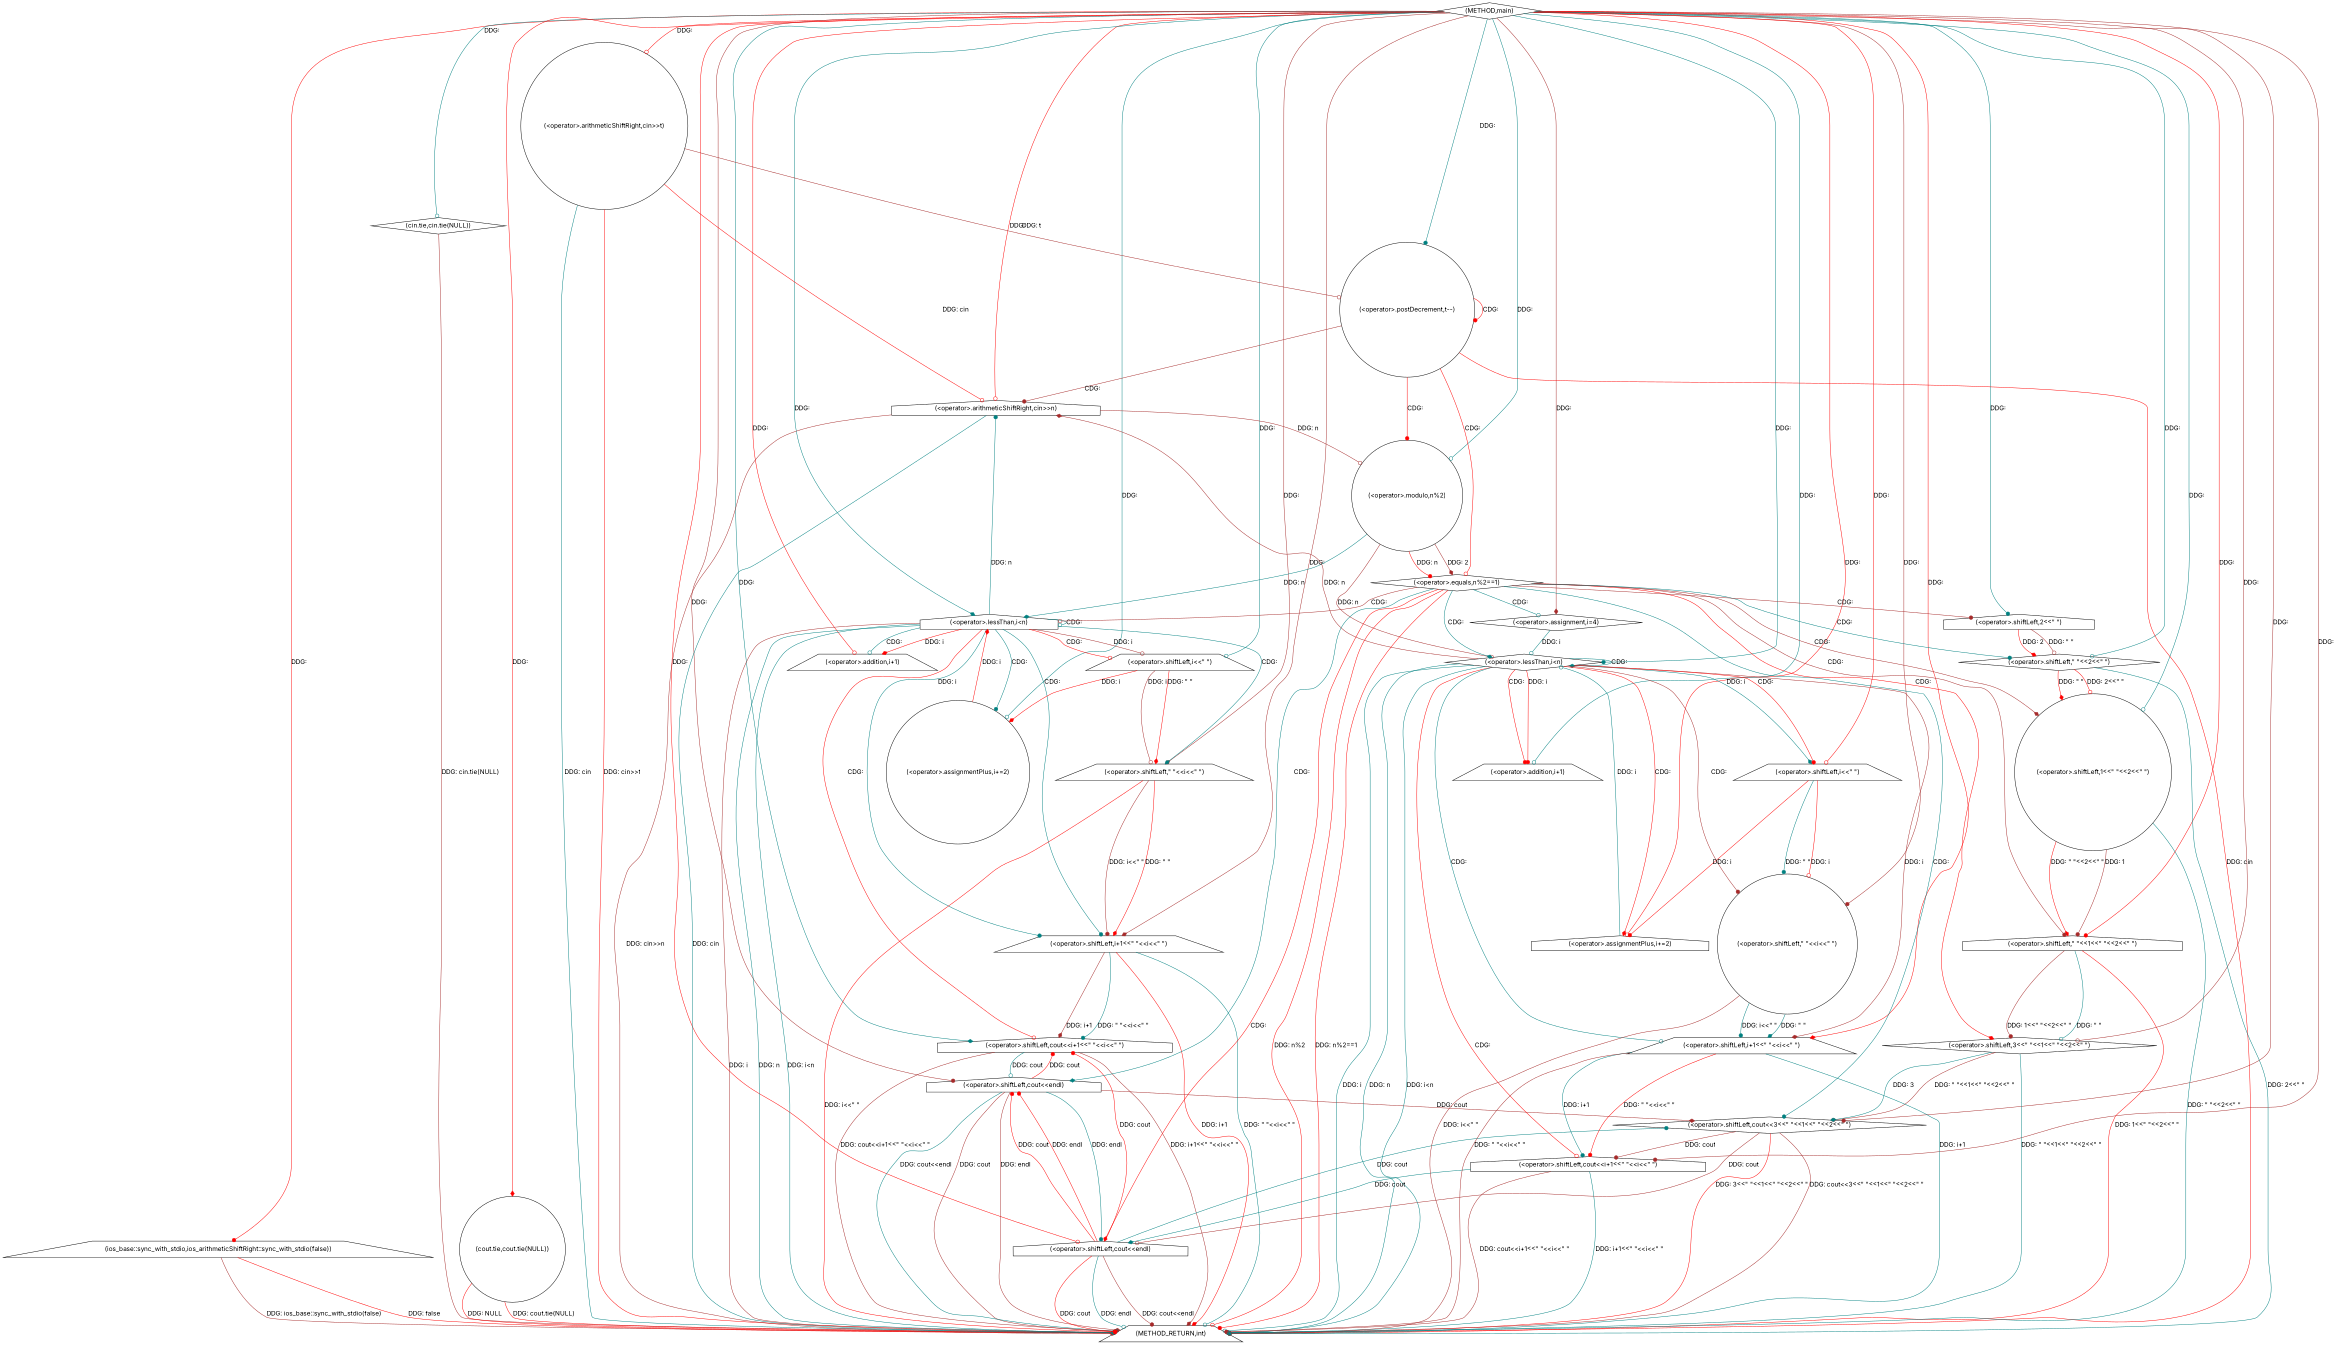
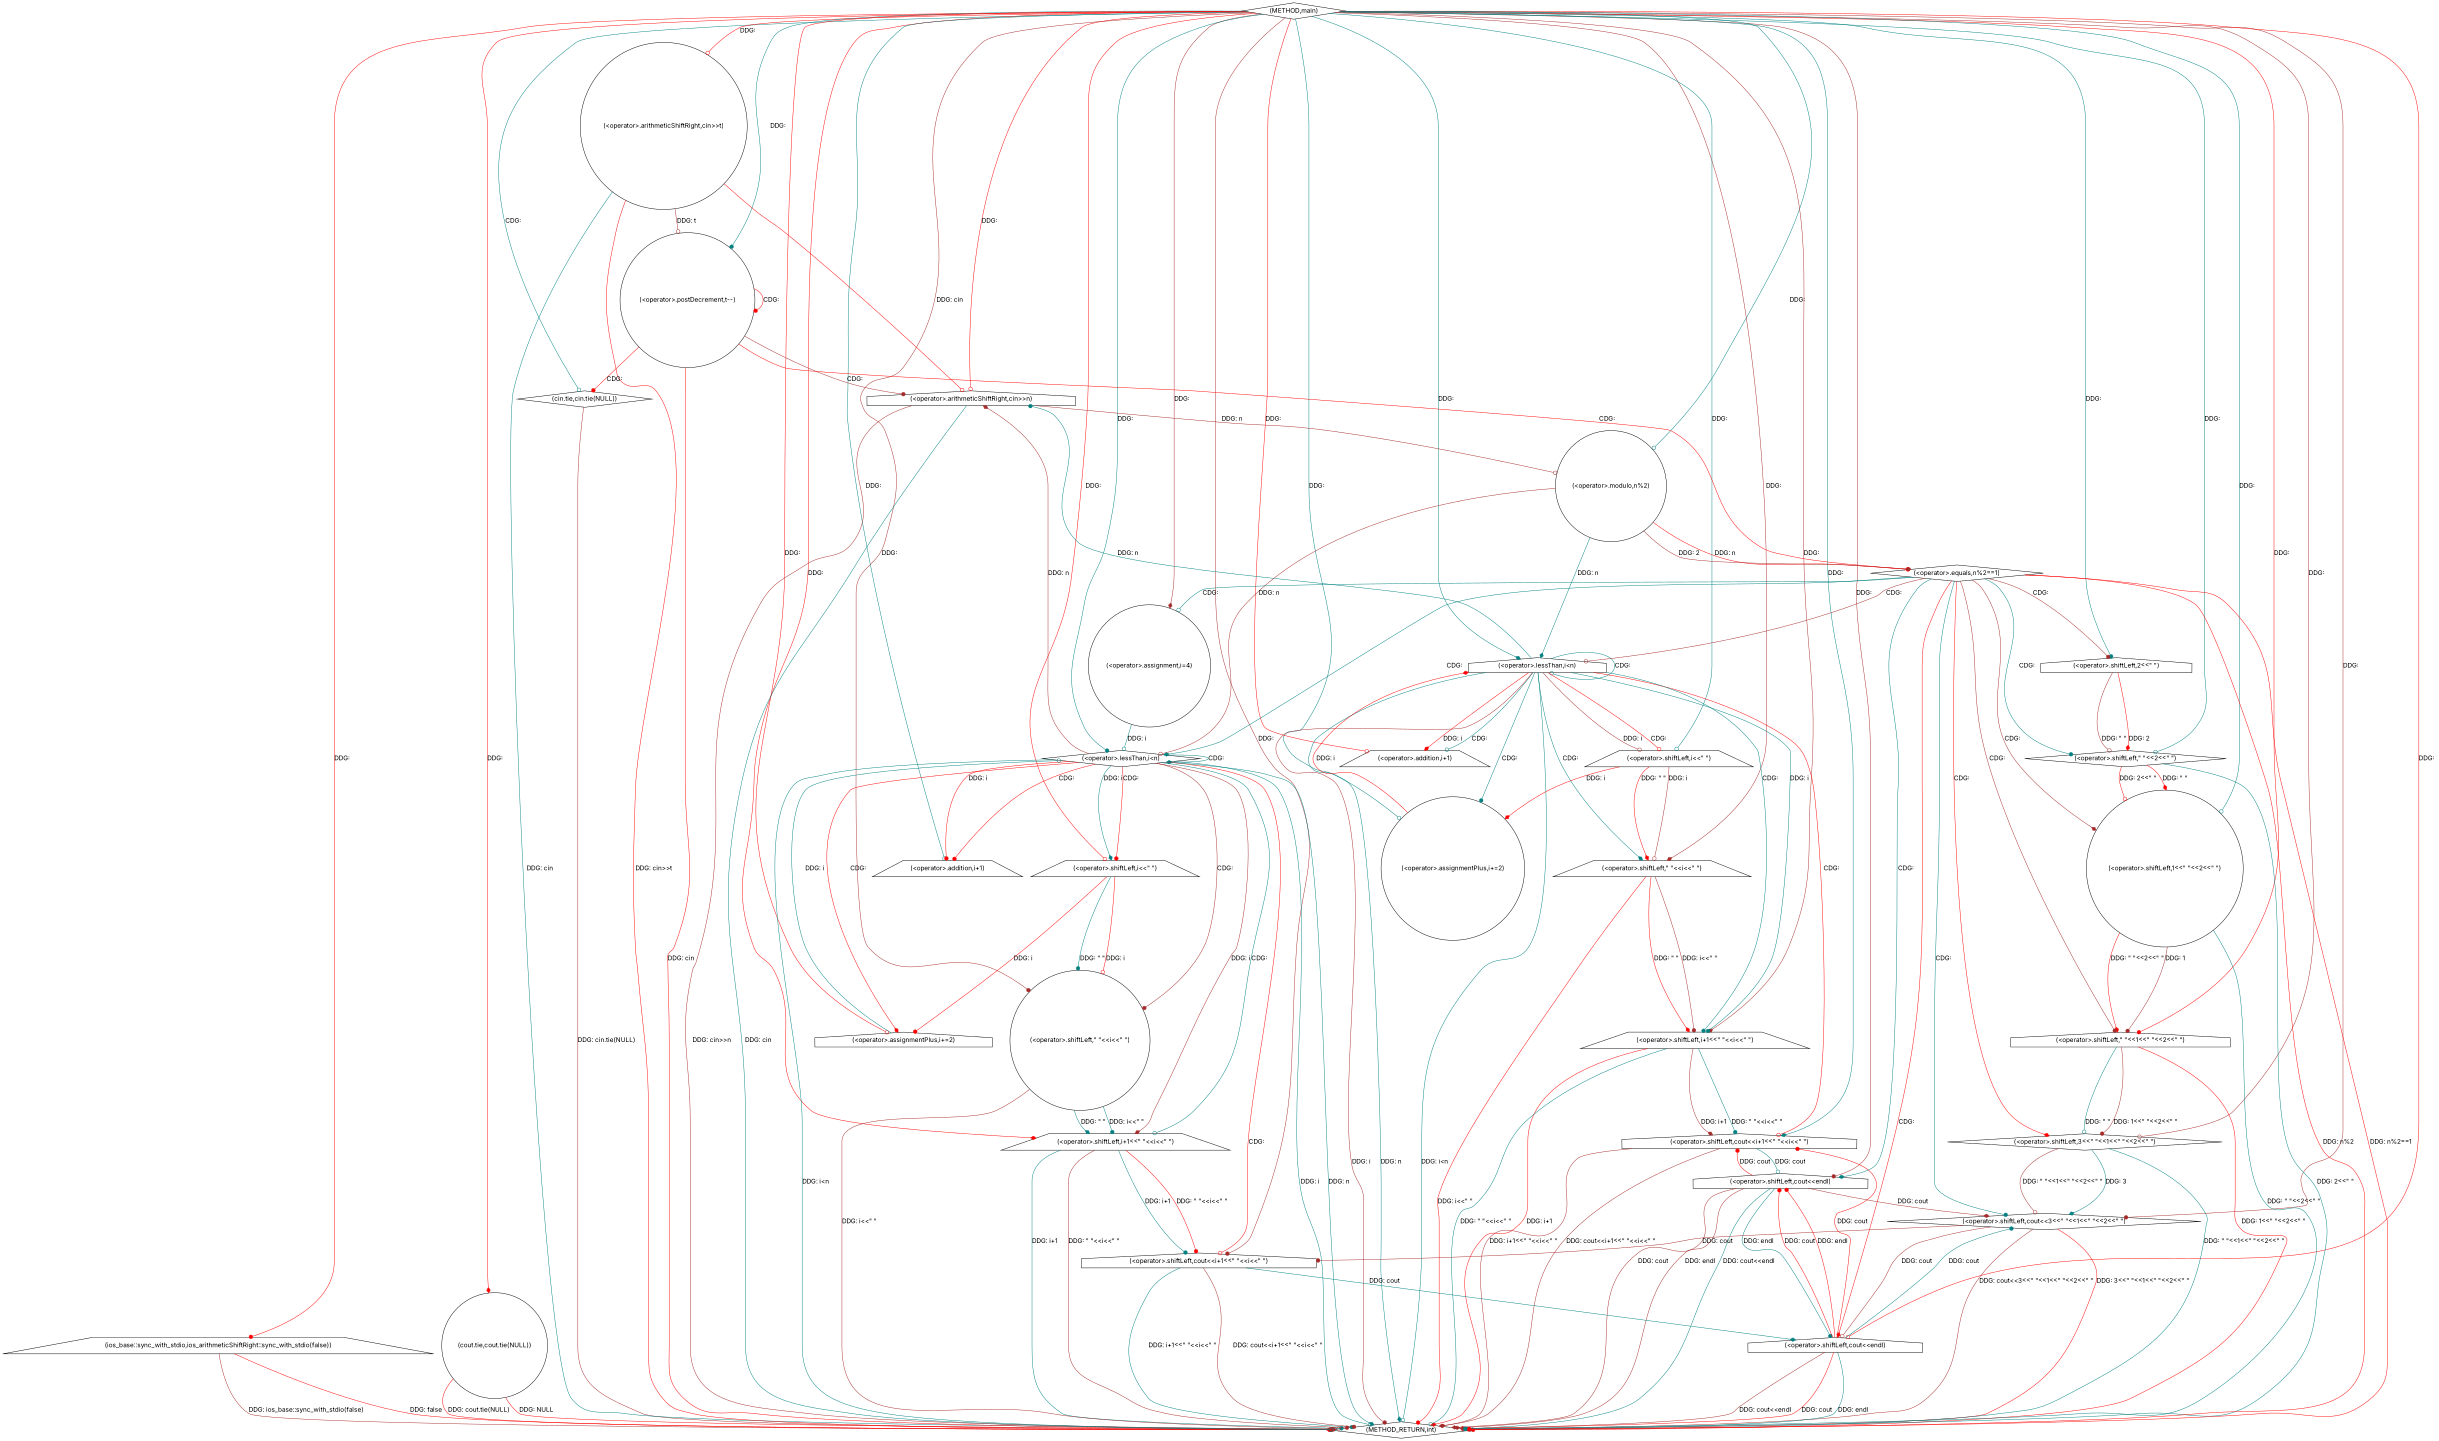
edge "(METHOD,main)" -> "(cin.tie,cin.tie(NULL))": label "DDG: " -> "CDG: "
edge "(<operator>.postDecrement,t--)" -> "(<operator>.modulo,n%2)": now "(<operator>.postDecrement,t--)" -> "(cin.tie,cin.tie(NULL))"
node "(<operator>.assignment,i=4)": shape diamond -> circle
node "(METHOD_RETURN,int)": shape trapezium -> diamond
